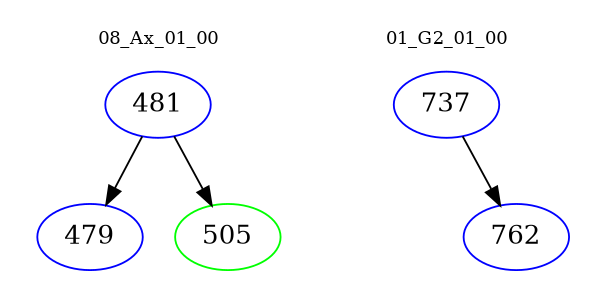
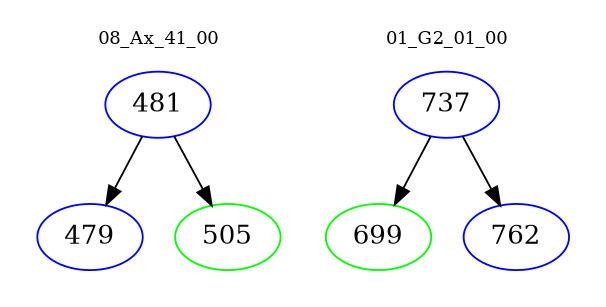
cluster "08_Ax_01_00": label "08_Ax_01_00" -> "08_Ax_41_00"
node "699": added
